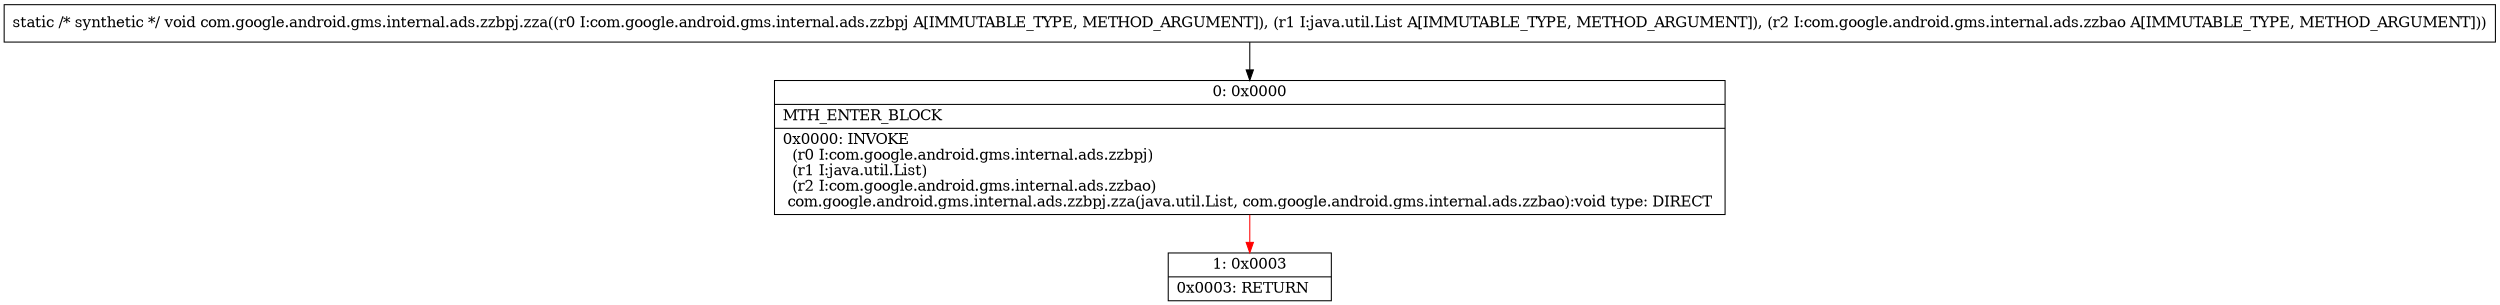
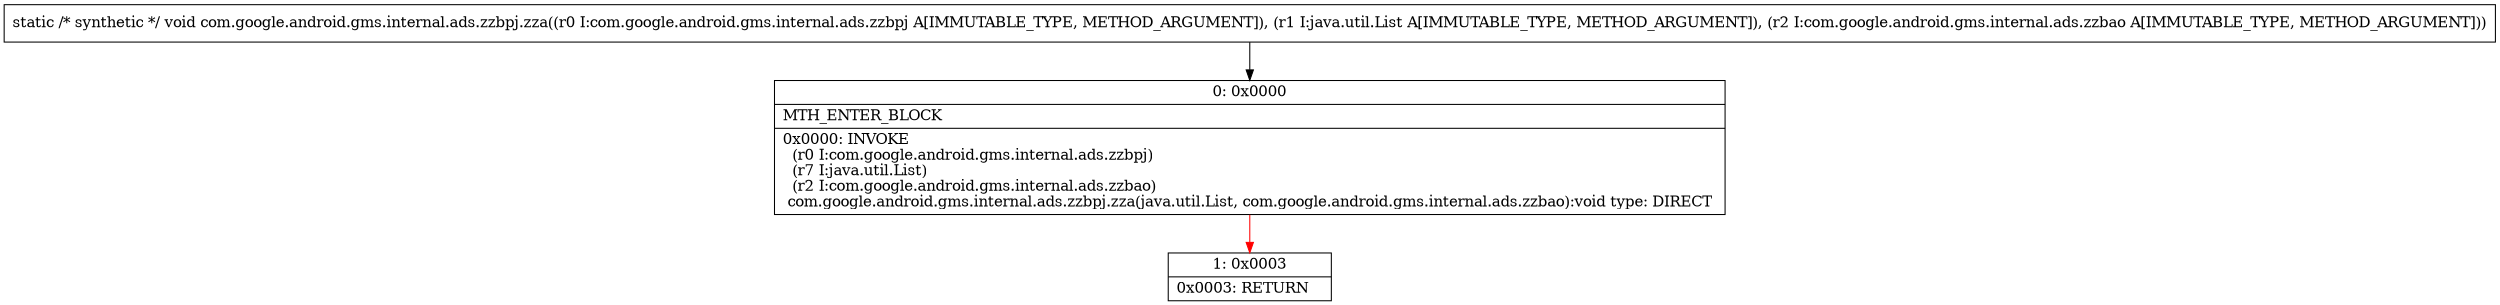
node "0: 0x0000": text "(r1 I:java.util.List)" -> "(r7 I:java.util.List)"
